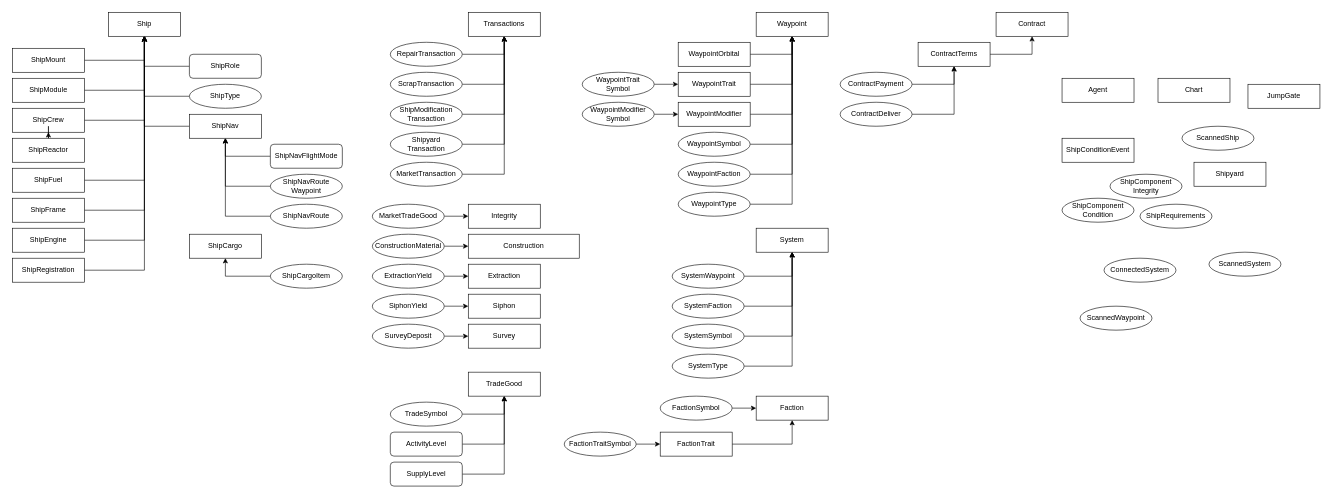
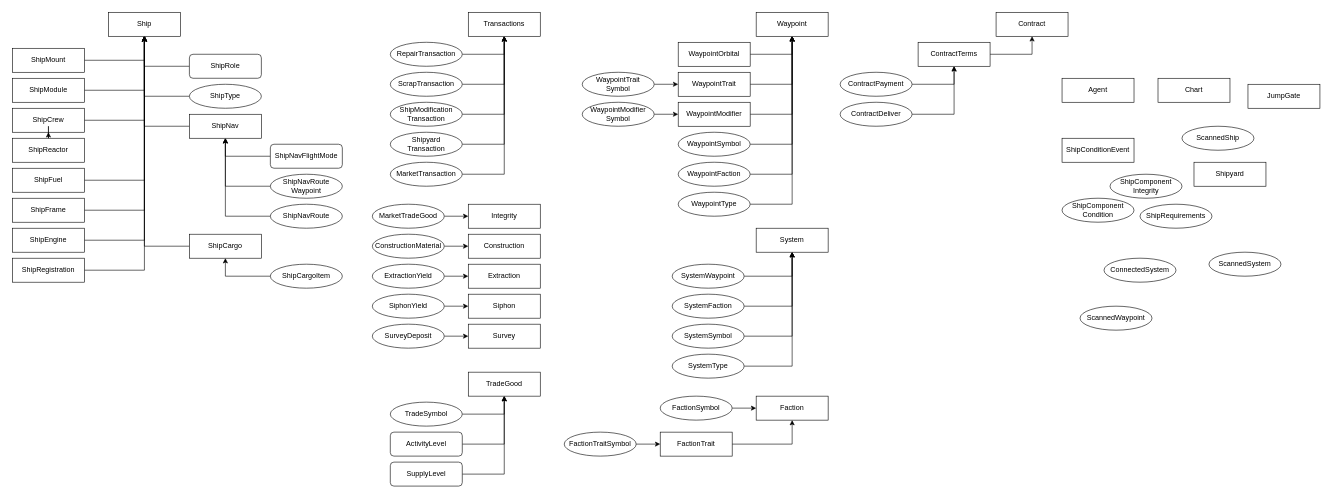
edge "ShipCargo" -> "Ship": added
node "Construction": size 111x24 -> 72x24
